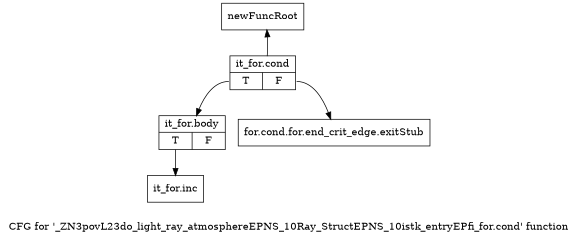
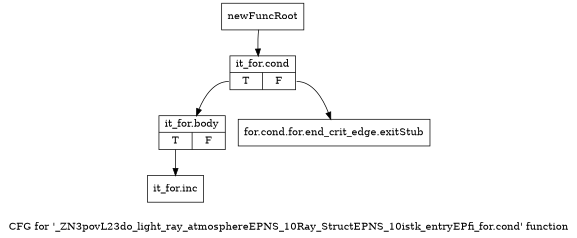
edge "it_for.cond" -> "newFuncRoot": reversed
